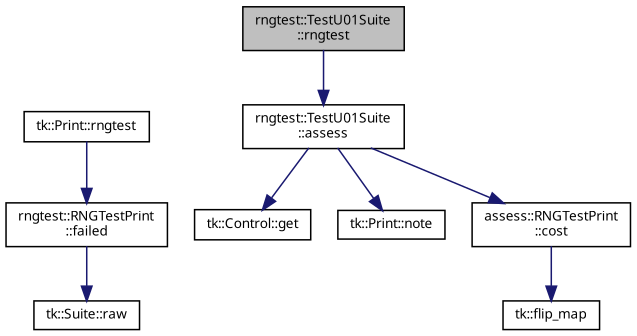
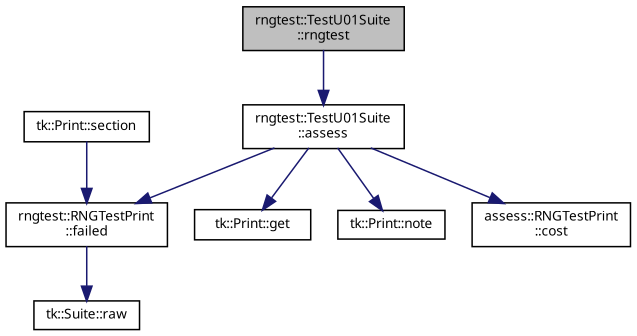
node "tk::Print::rngtest": label "tk::Print::rngtest" -> "tk::Print::section"
edge "rngtest::TestU01Suite ::assess" -> "rngtest::RNGTestPrint ::failed": added
node "tk::Control::get": label "tk::Control::get" -> "tk::Print::get"
node "tk::flip_map": removed
